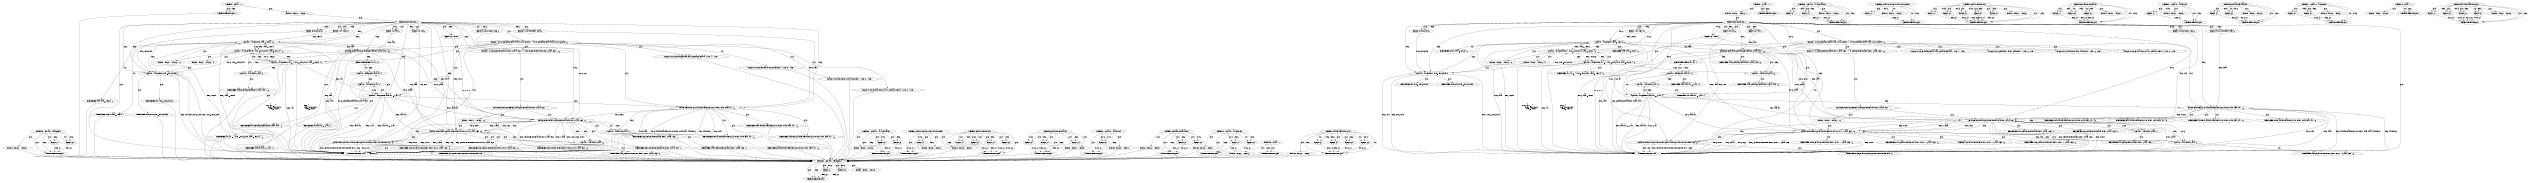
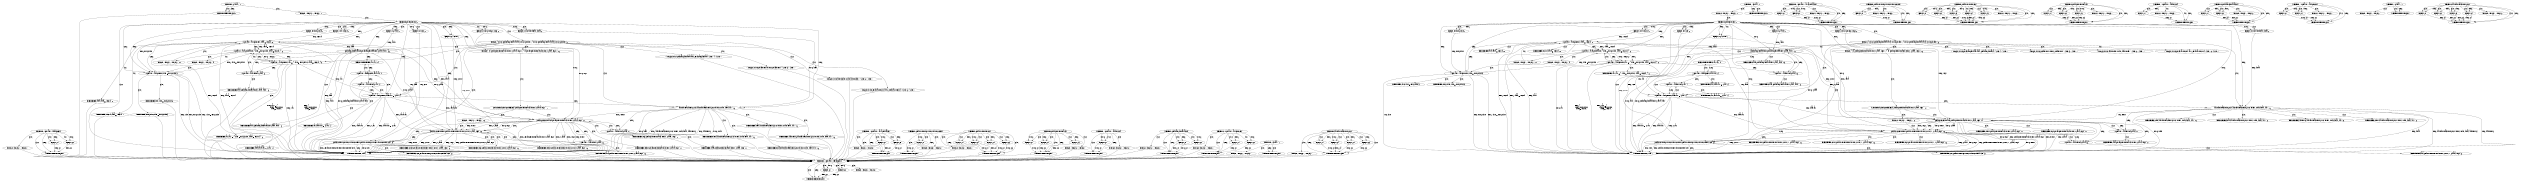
node "(LITERAL,1,perf_swevent_event(event, count, 1, &data, regs))": removed
